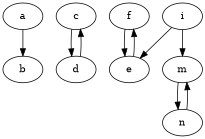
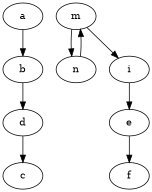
edge "c" -> "d": now "b" -> "d"
edge "f" -> "e": removed
edge "i" -> "m": reversed
